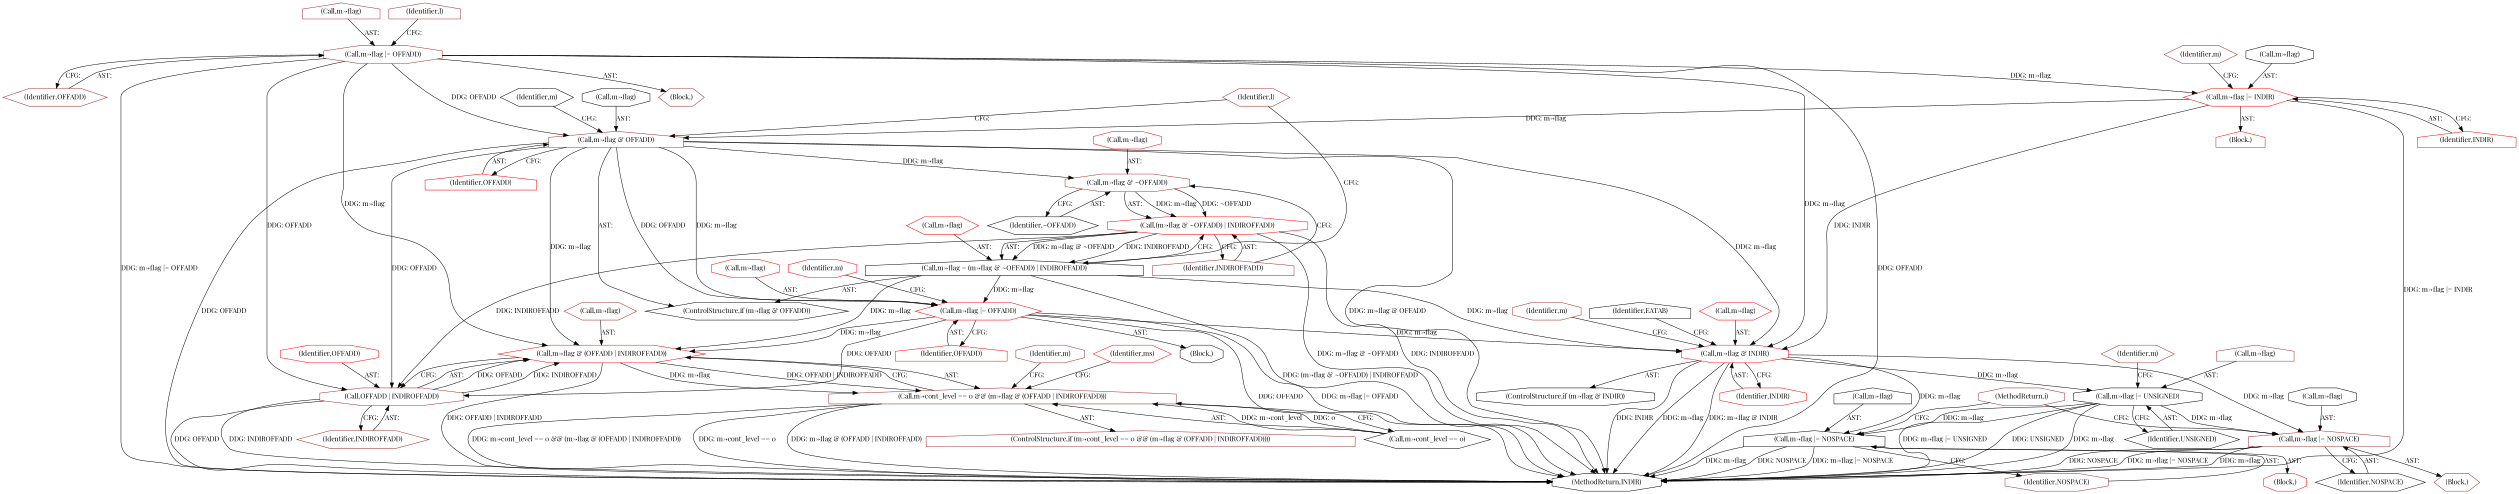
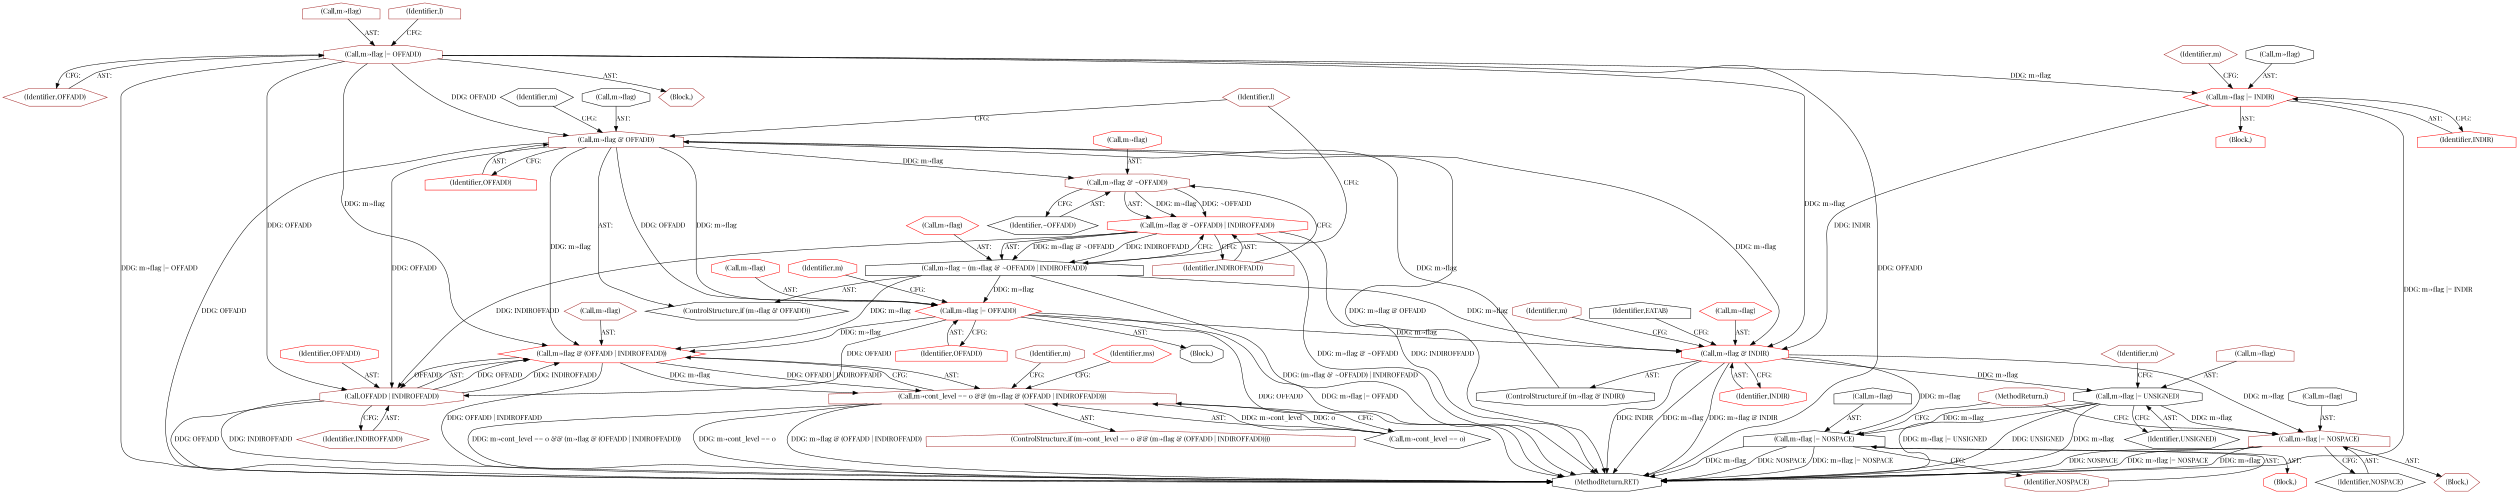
edge "(Call,m->flag |= INDIR)" -> "(Call,m->flag & OFFADD)": now "(ControlStructure,if (m->flag & INDIR))" -> "(Call,m->flag & OFFADD)"
edge "(Call,m->flag & (OFFADD | INDIROFFADD))" -> "(Call,OFFADD | INDIROFFADD)": label "CFG: " -> "OFFADD: "
node "(MethodReturn,INDIR)": label "(MethodReturn,INDIR)" -> "(MethodReturn,RET)"
